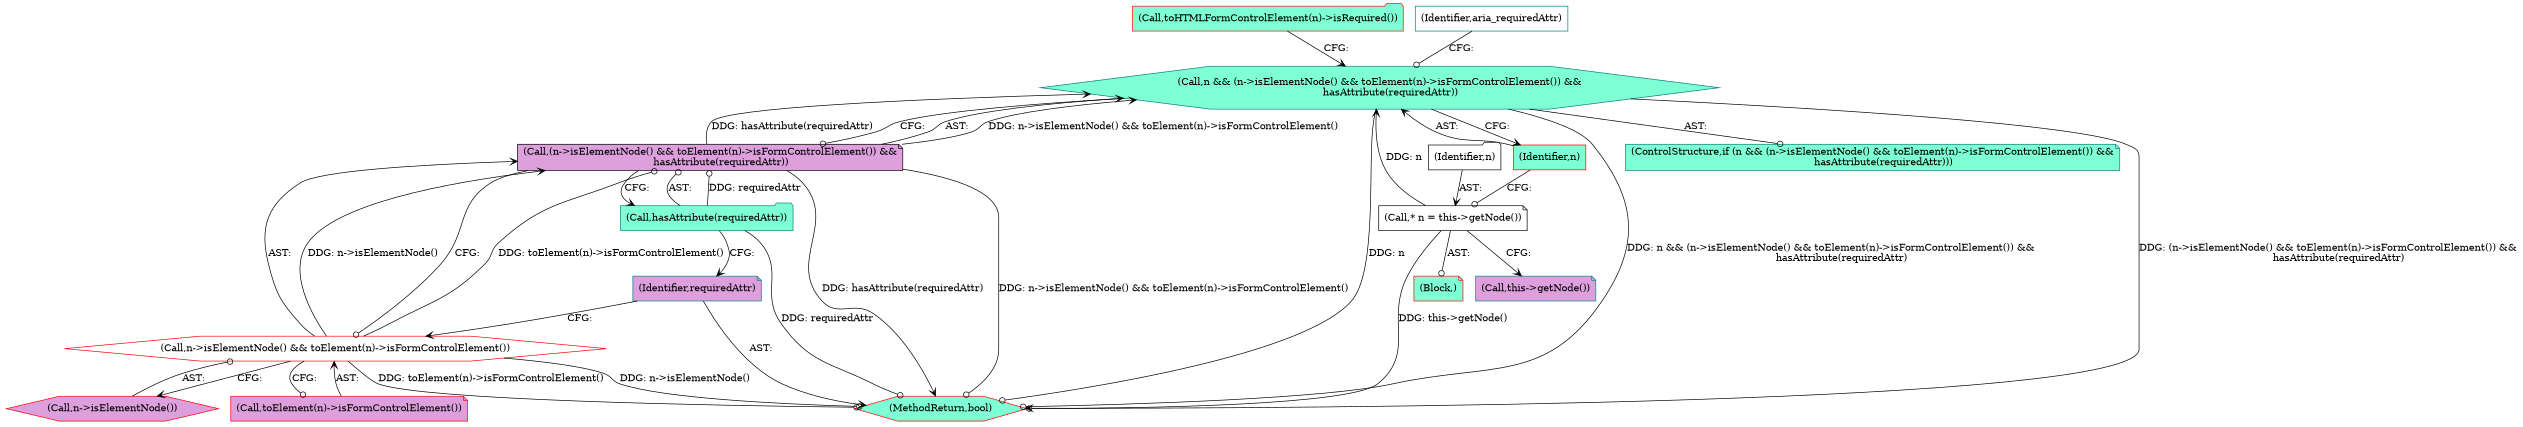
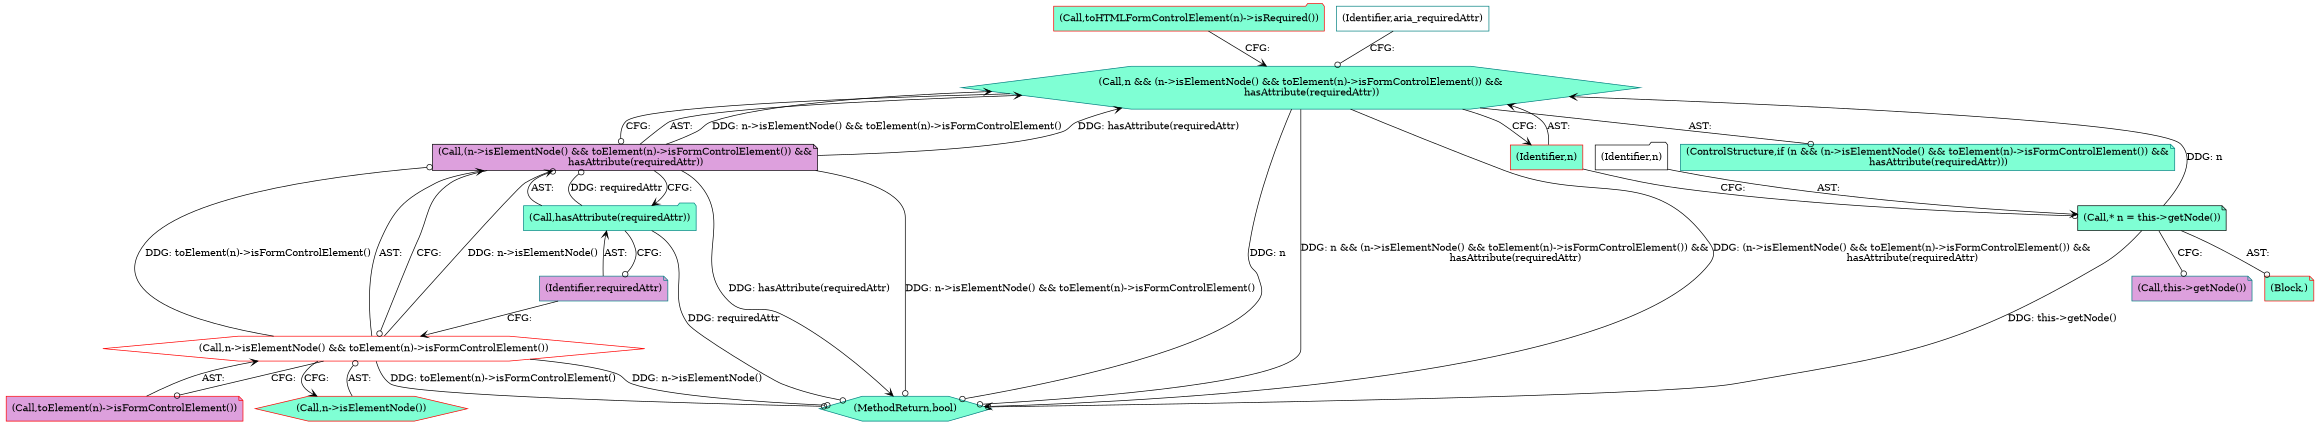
node "(Call,* n = this->getNode())": fillcolor white -> aquamarine
edge "(Call,hasAttribute(requiredAttr))" -> "(Identifier,requiredAttr)": arrowhead vee -> odot
edge "(Call,* n = this->getNode())" -> "(Call,this->getNode())": arrowhead vee -> odot
edge "(Identifier,requiredAttr)" -> "(MethodReturn,bool)": now "(Identifier,requiredAttr)" -> "(Call,hasAttribute(requiredAttr))"
node "(Call,n->isElementNode())": fillcolor plum -> aquamarine
node "(MethodReturn,bool)": color red -> teal
